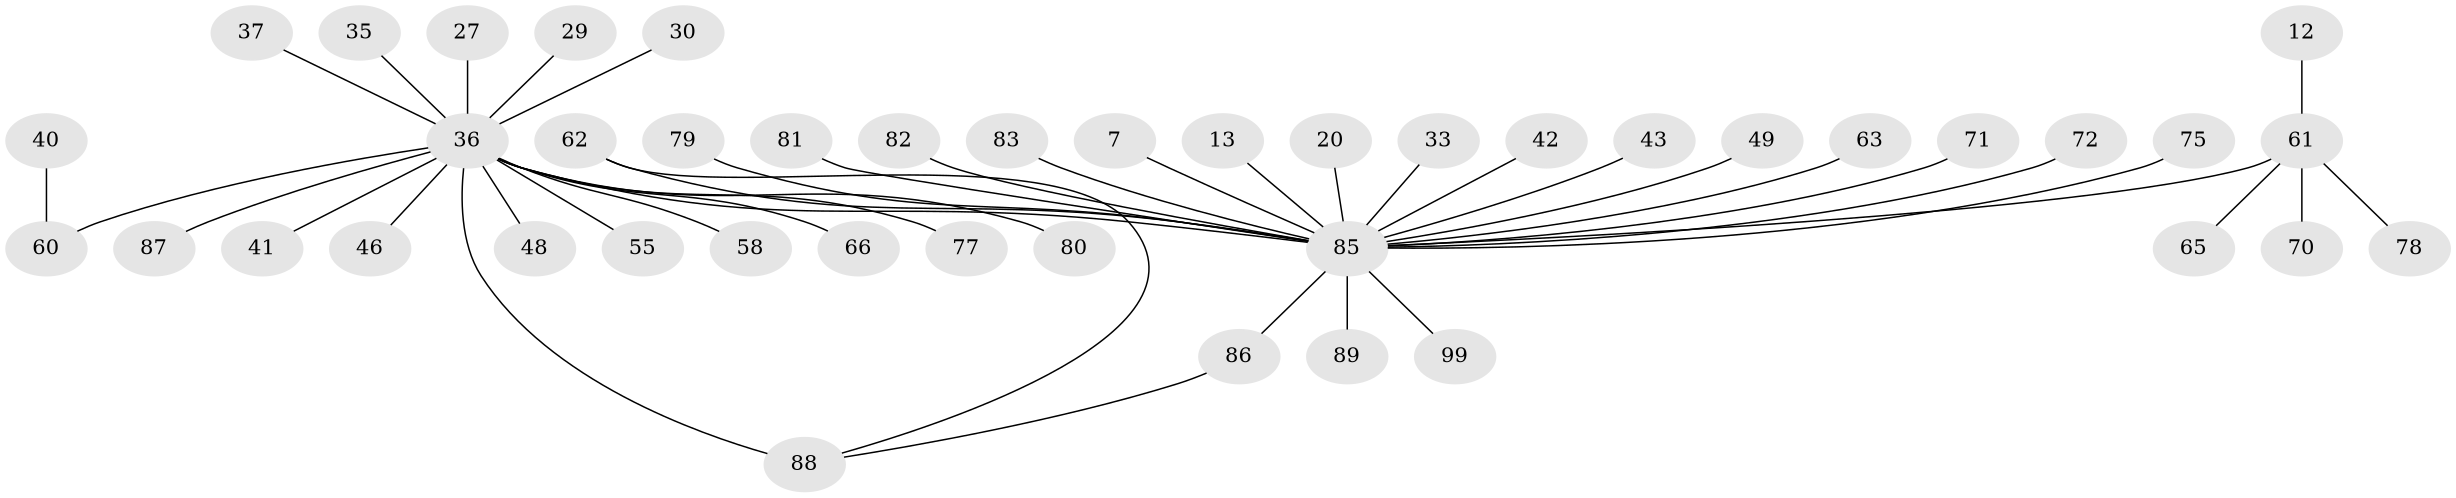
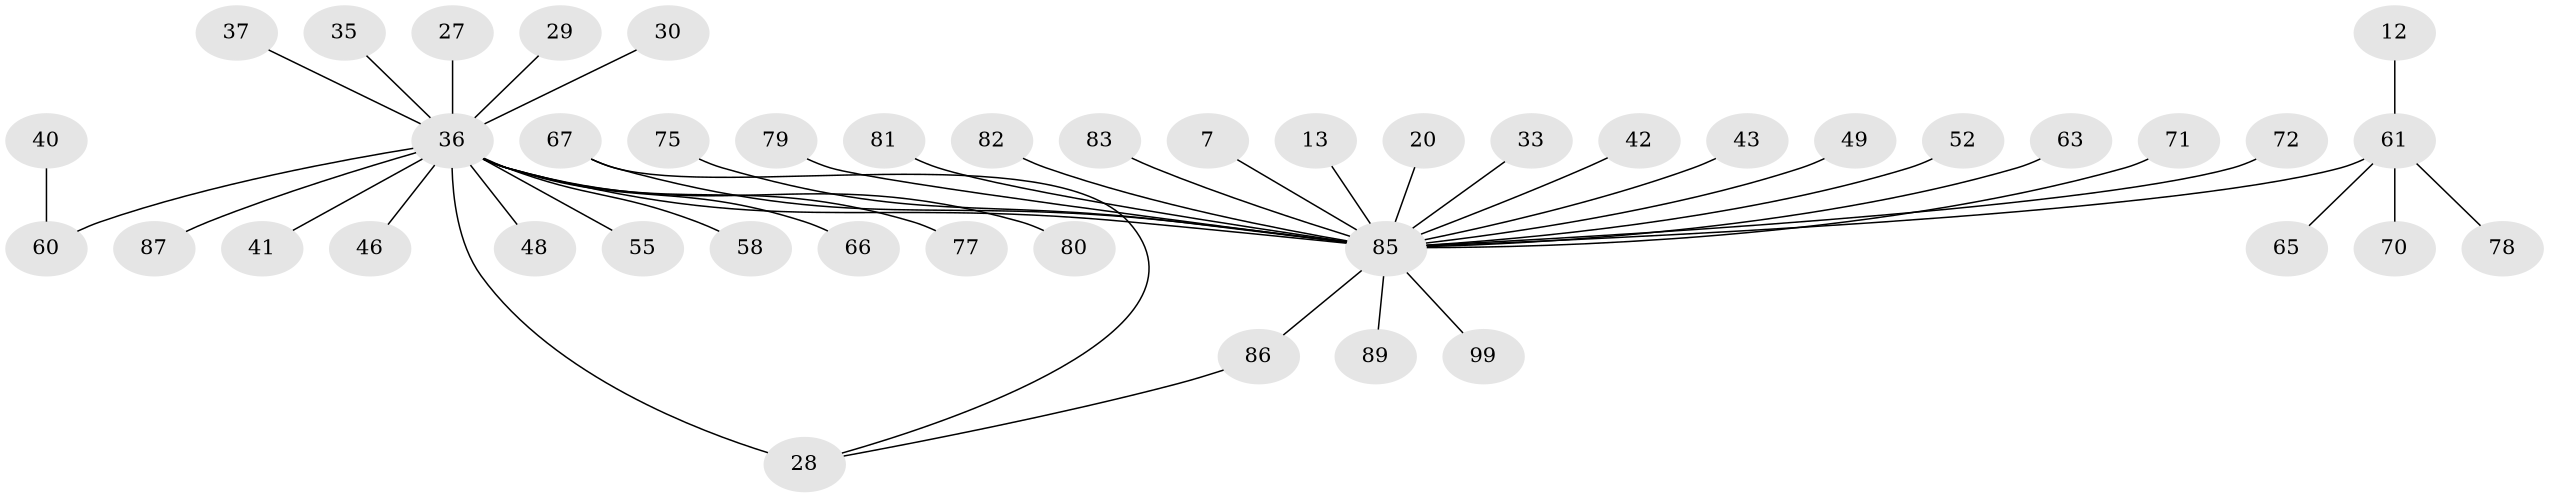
node "62": label "62" -> "67"
node "52": added
node "88": label "88" -> "28"
